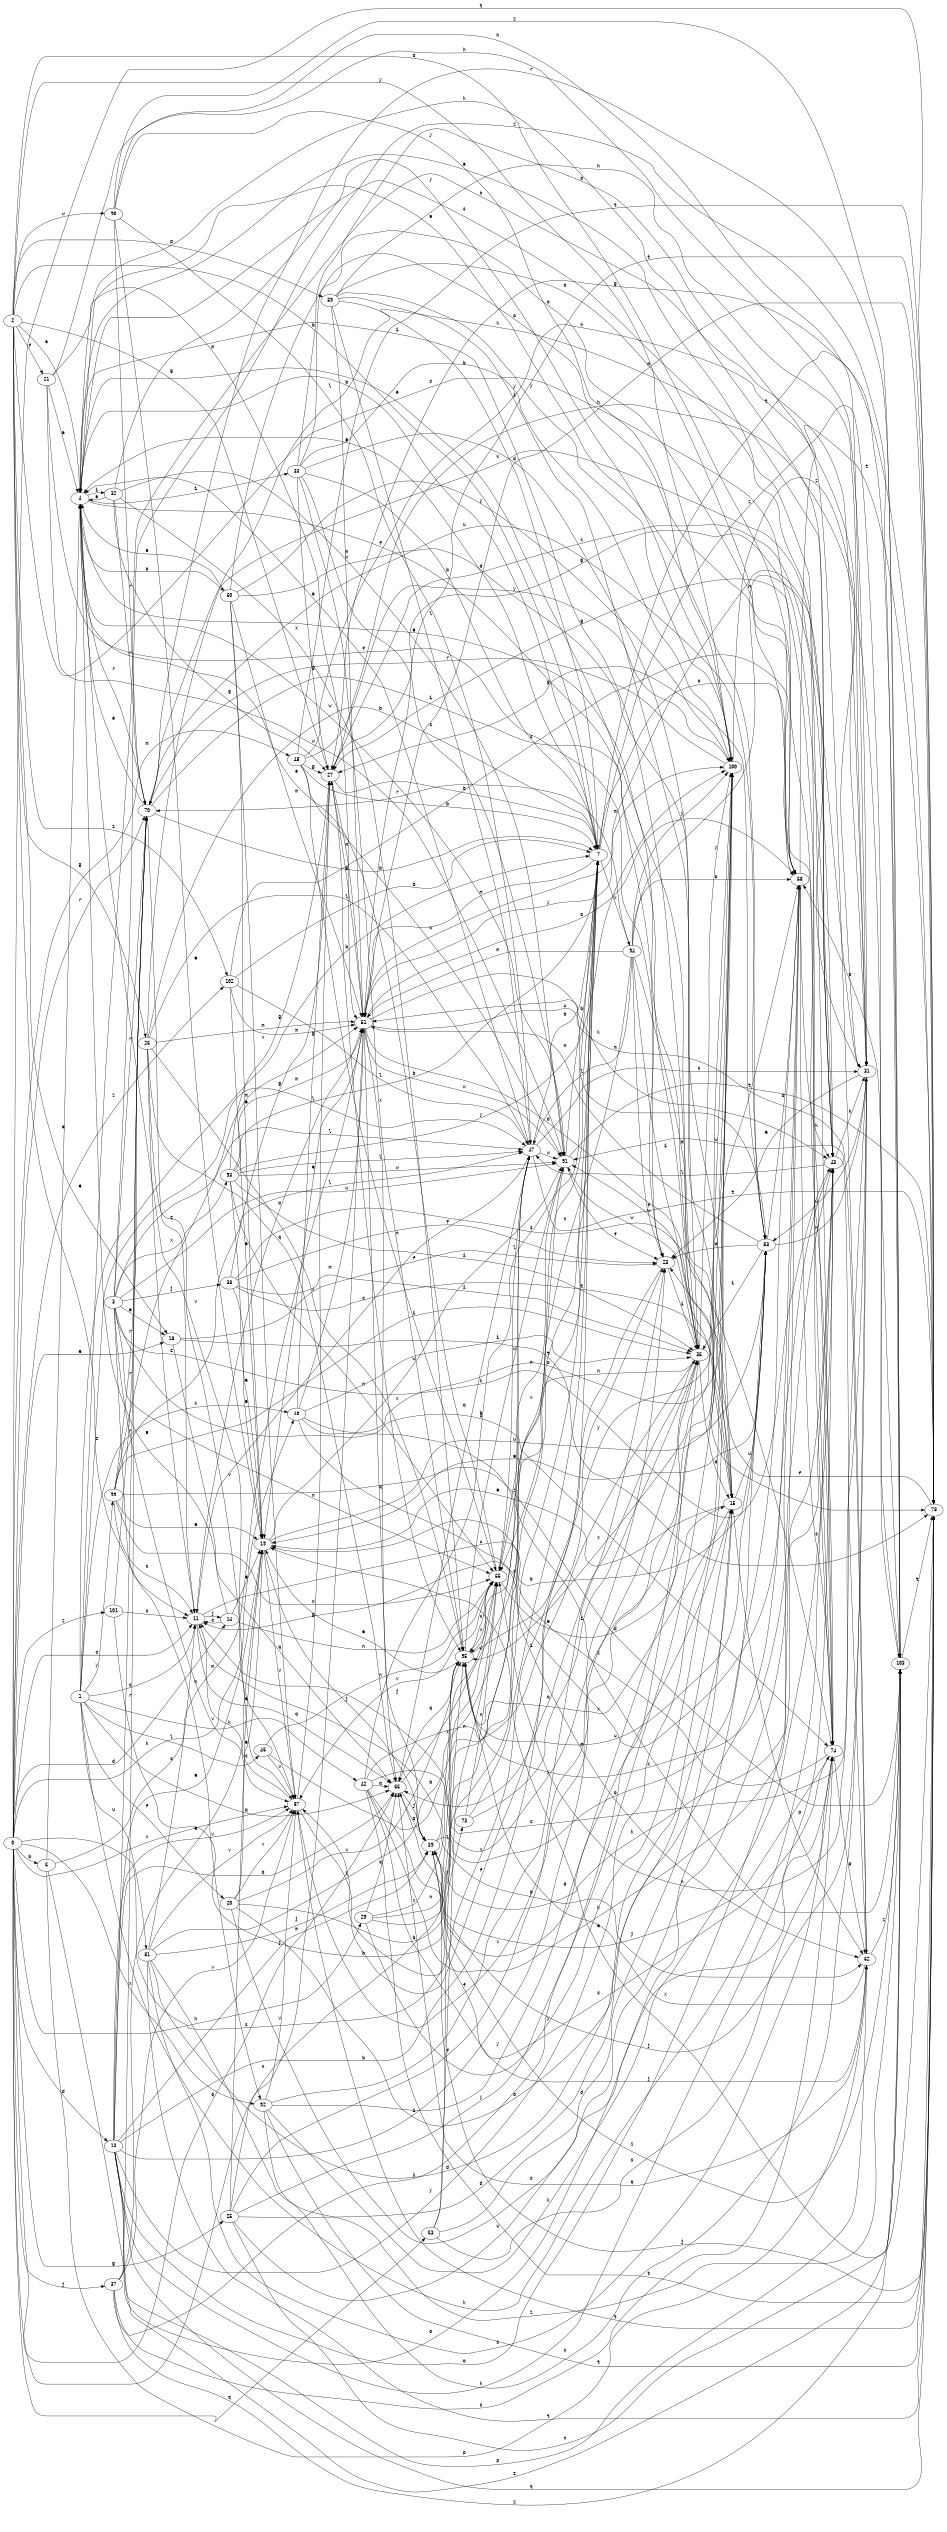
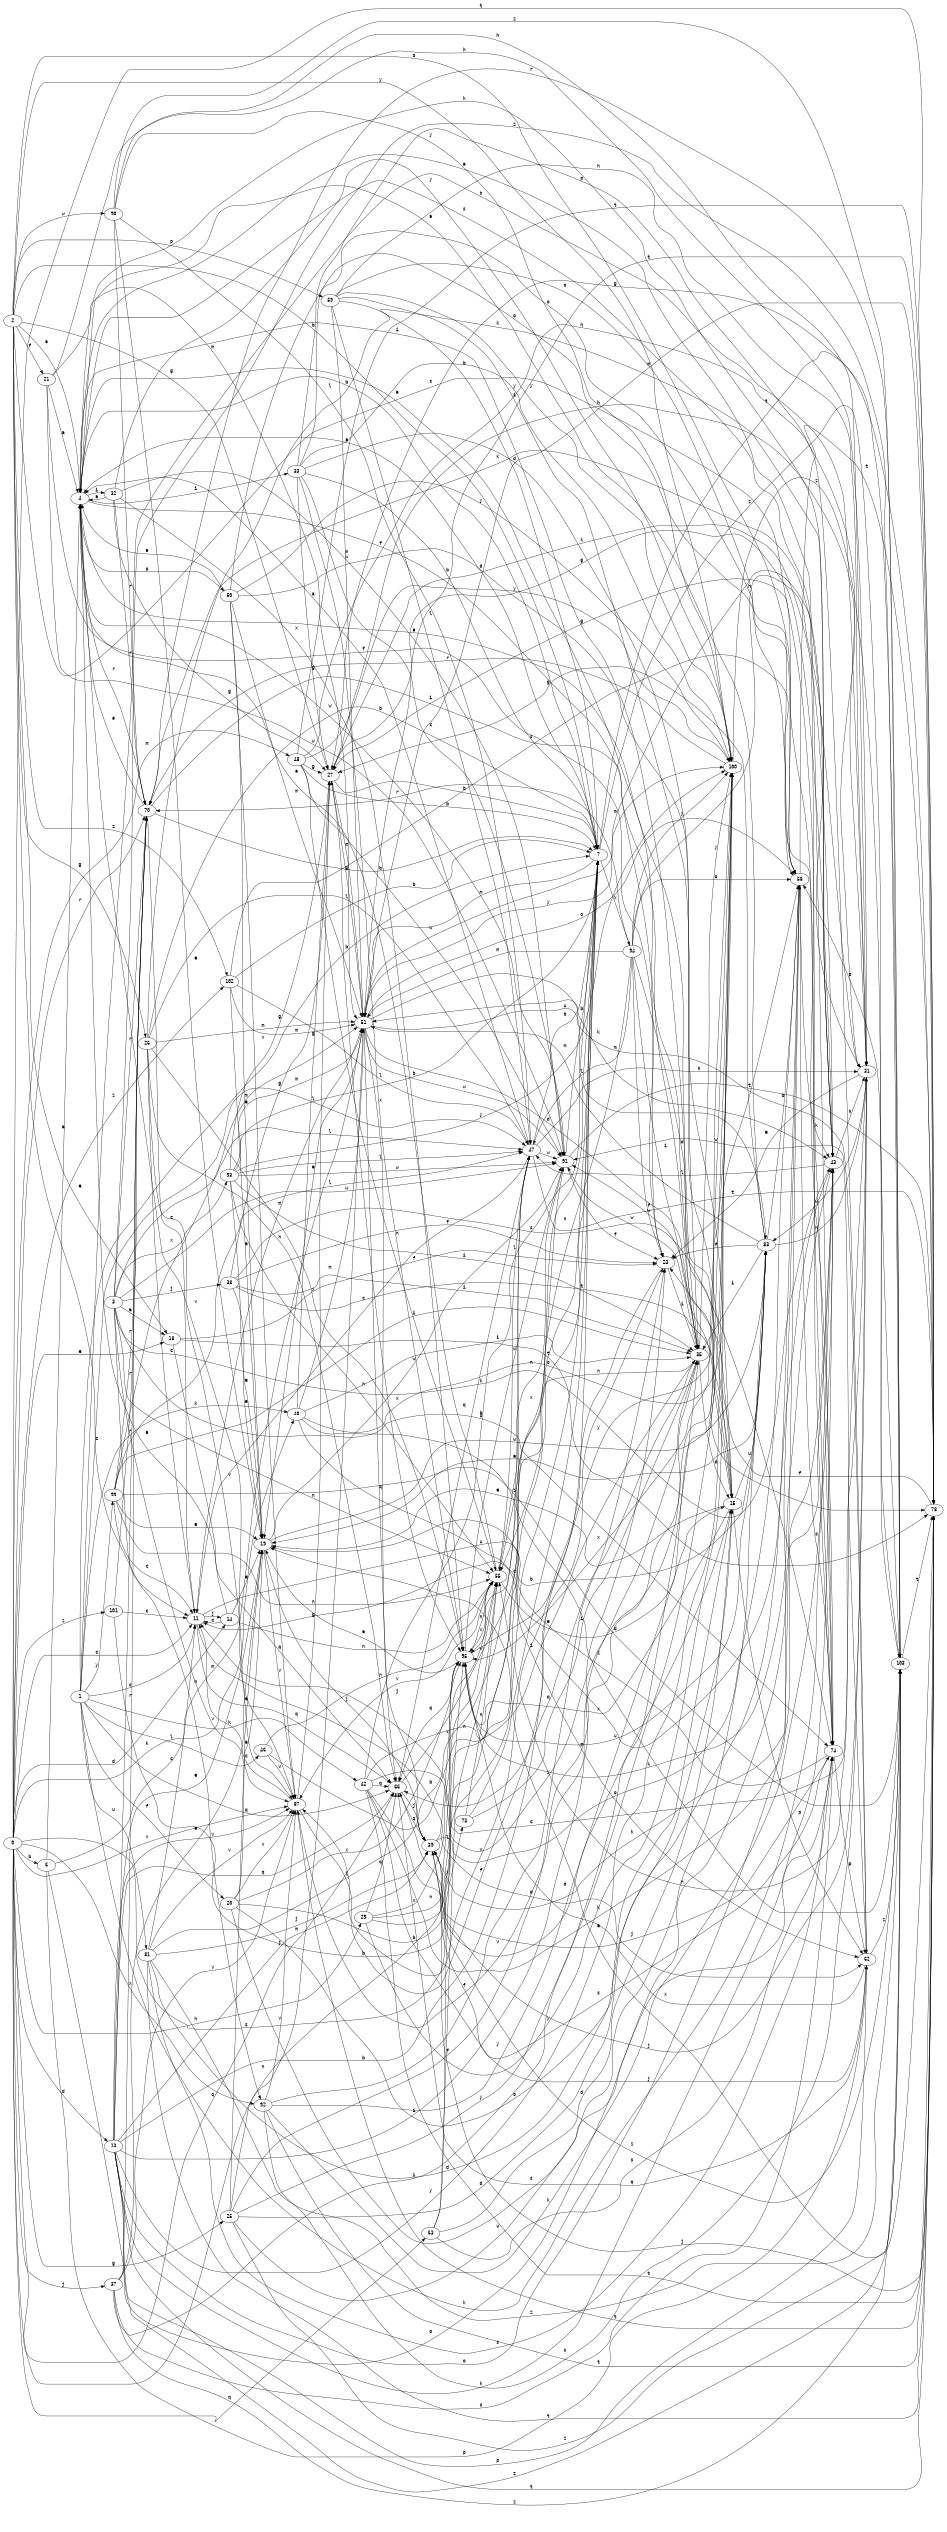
edge "70" -> "83": removed, label "u"
edge "7" -> "58": removed, label "o"
edge "26" -> "66": label "q" -> "h"
edge "25" -> "103": label "n" -> "z"
